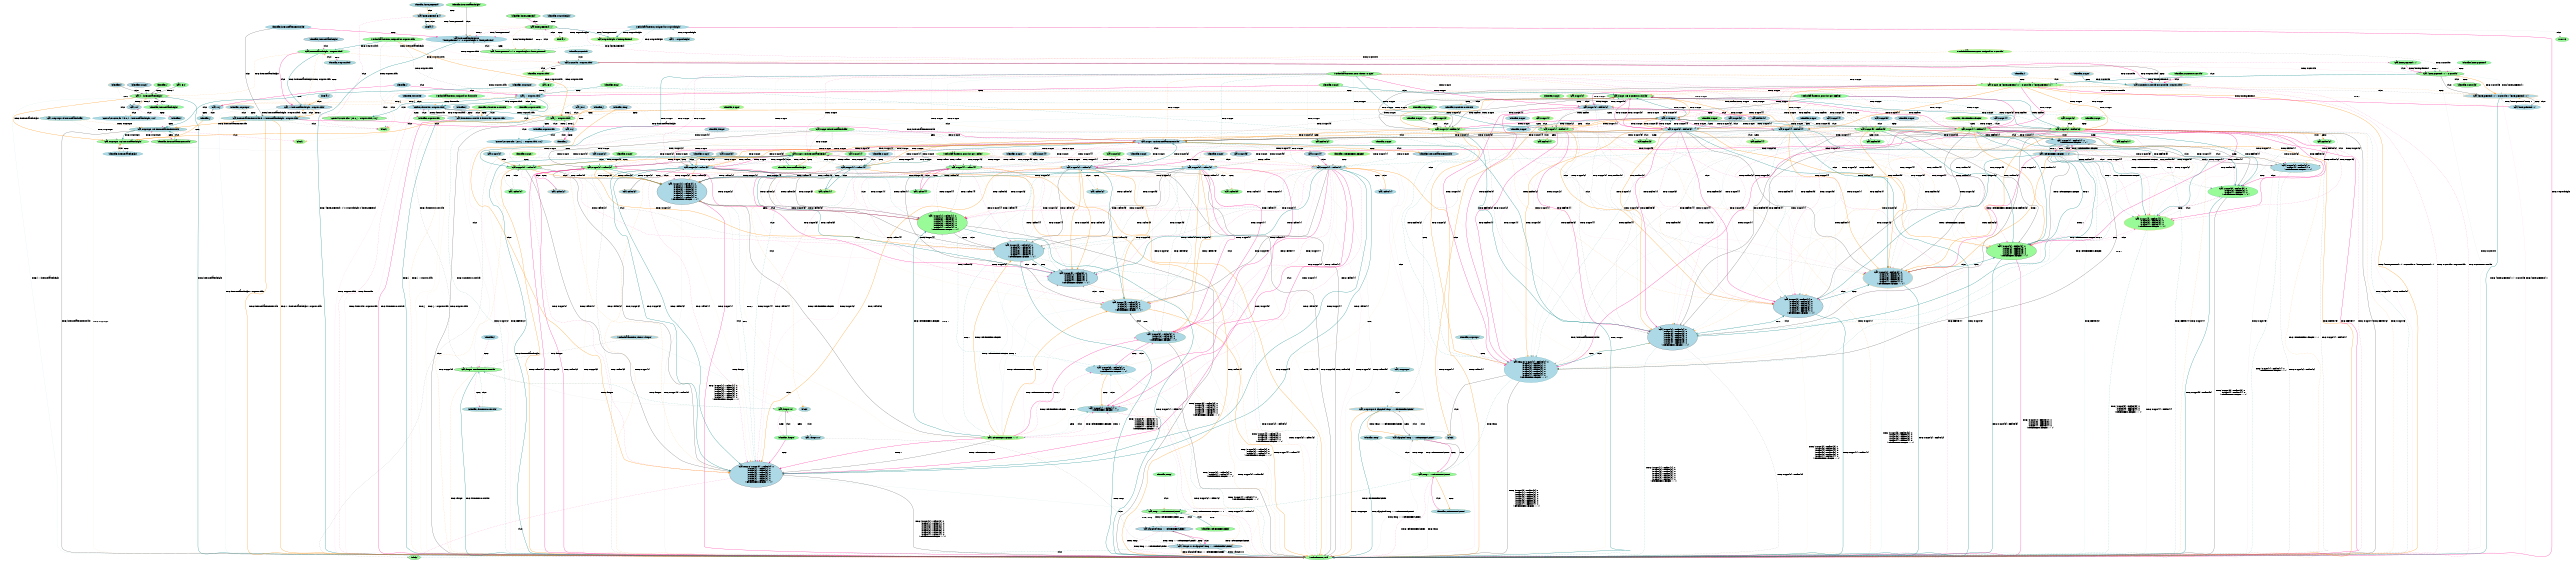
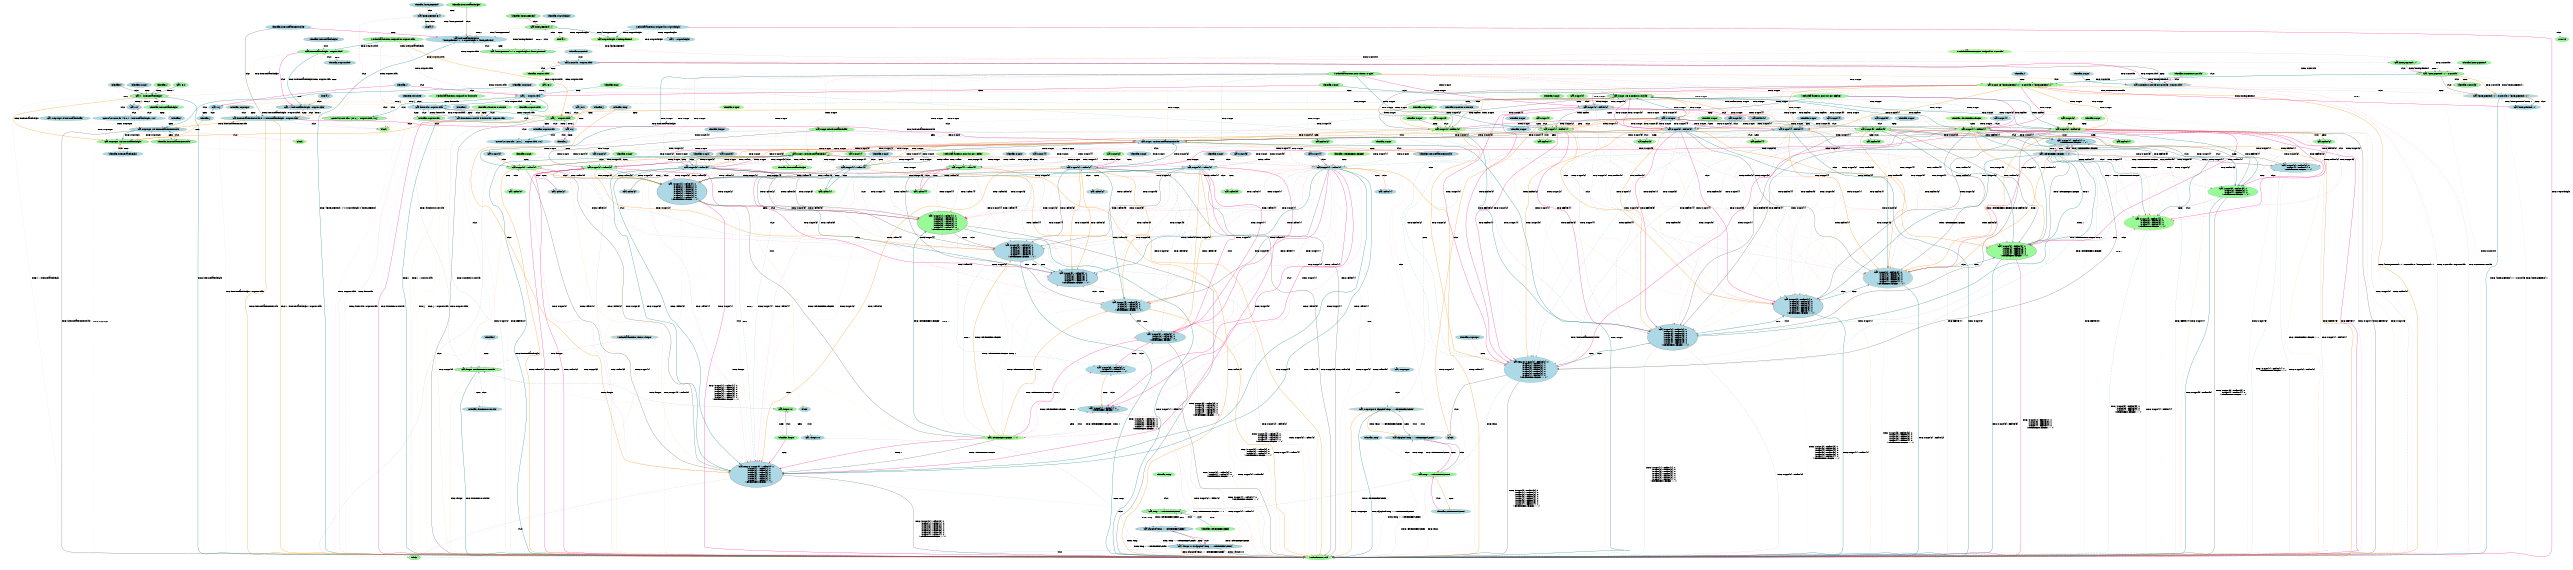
edge "(Call,i < output_height)" -> "(MethodParameterIn,unsigned int output_height)": reversed
edge "(Call,src_ptr[7] * HFilter[7])" -> "(Call,src_ptr += src_next_row_stride)": color deeppink -> teal
node "(HFilter,dst_stride - output_width)": label "(HFilter,dst_stride - output_width)" -> "(Call,dst_stride - output_width)"
edge "(Call,src_ptr = intermediate_buffer)" -> "(Call,src_ptr += intermediate_height)": now "(Call,VFilter[4])" -> "(Call,src_ptr += intermediate_height)"
